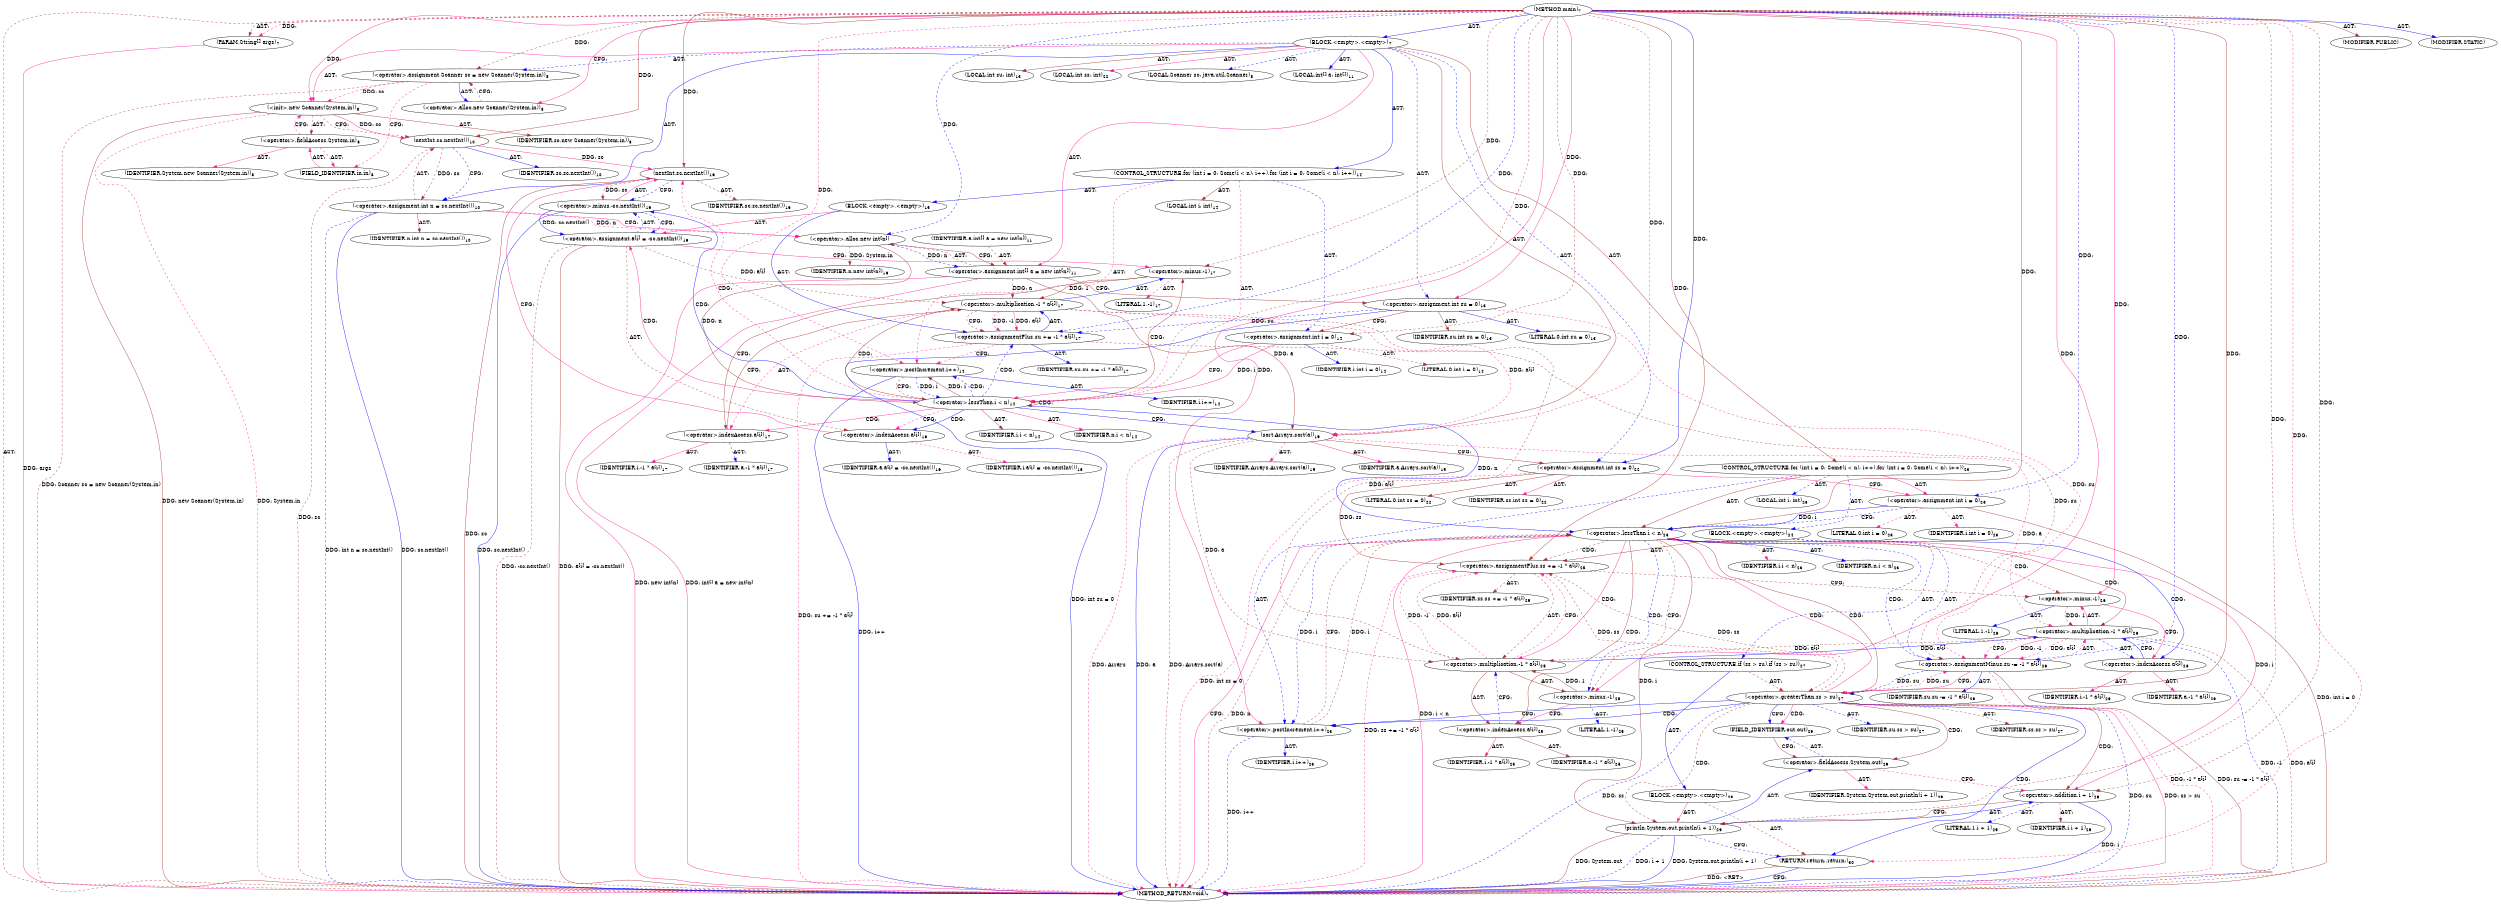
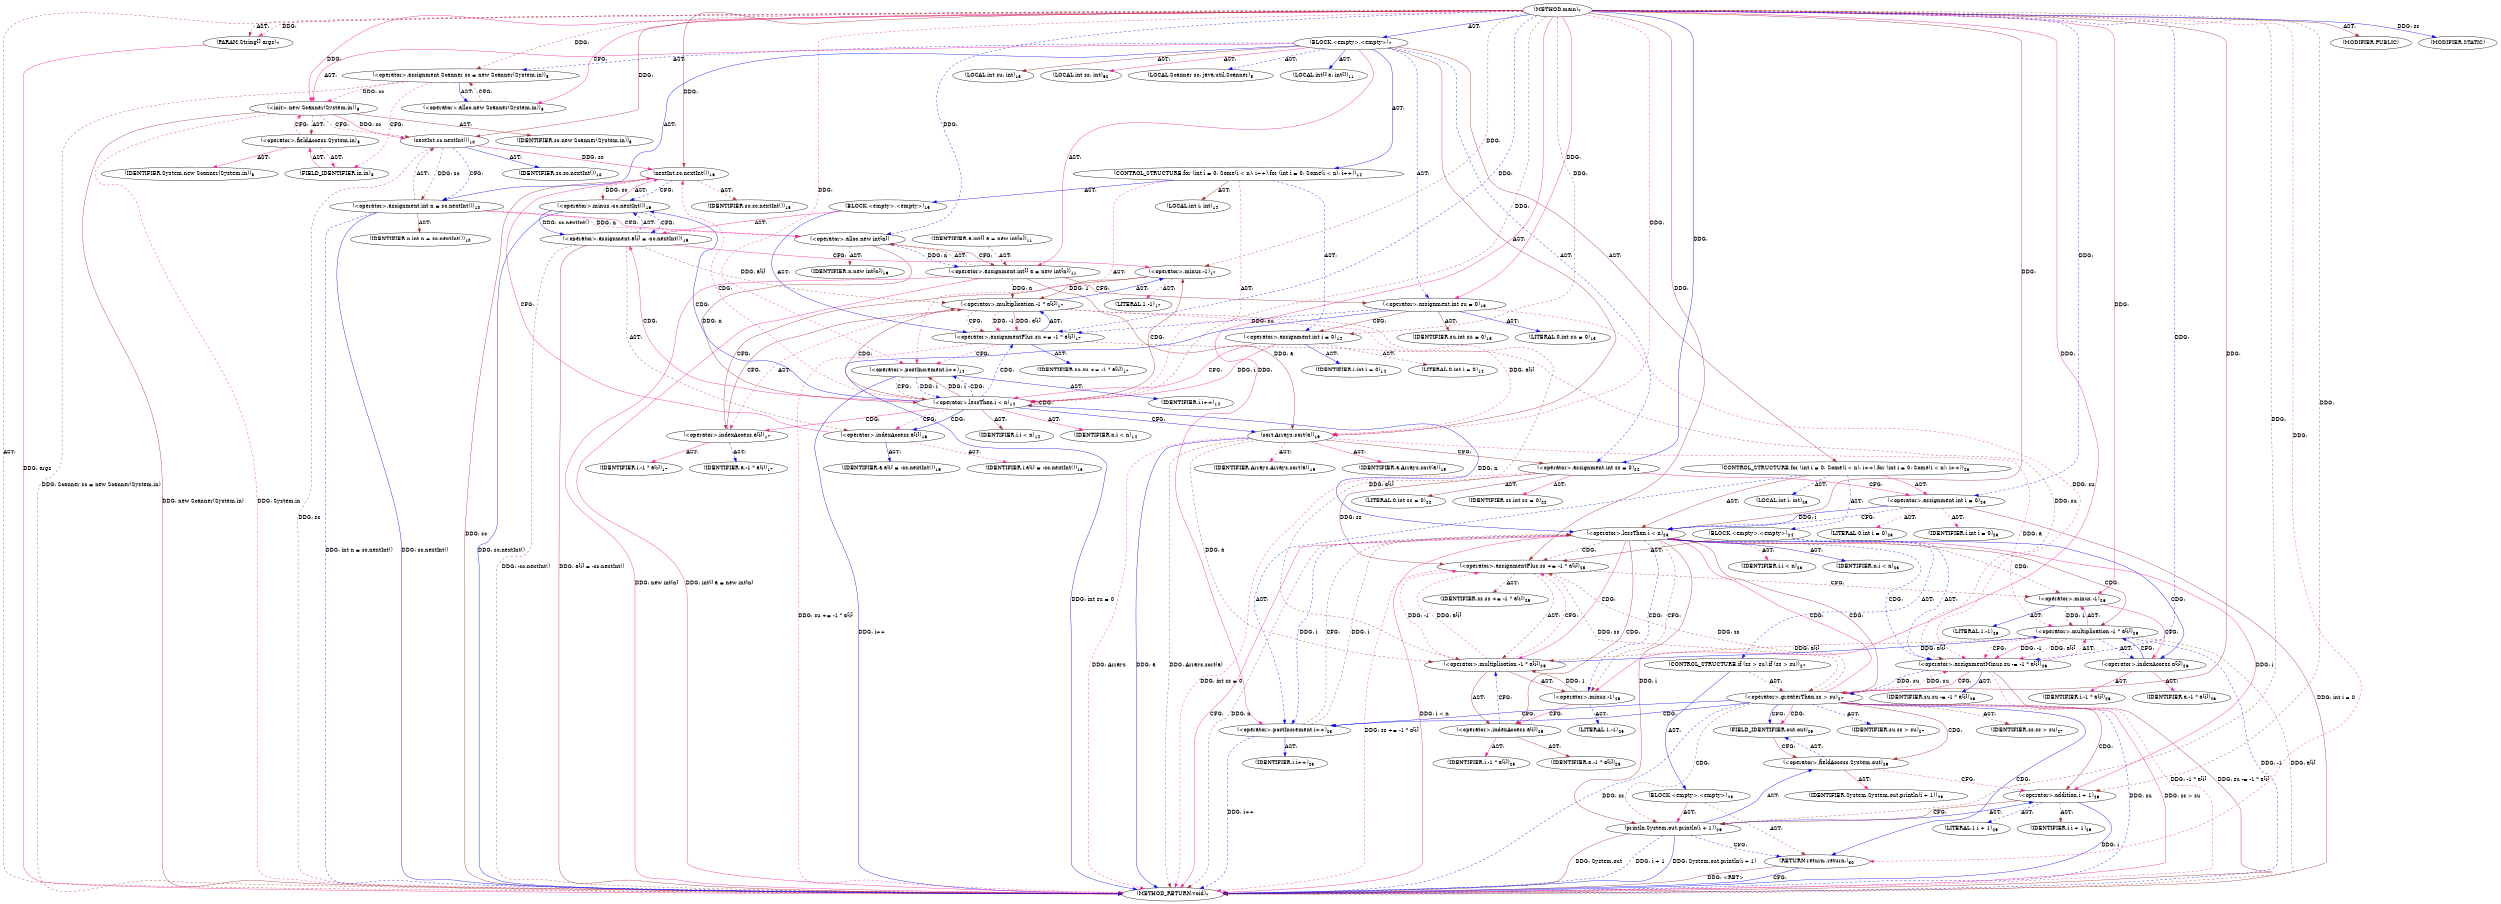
edge "(METHOD,main)" -> "(MODIFIER,STATIC)": label "AST: " -> "DDG: ss"
node "(LOCAL,int ss: int)": text "22" -> "62"
edge "(<operator>.alloc,new int[n])" -> "(IDENTIFIER,n,new int[n])": label "DDG: System.in" -> "AST: "
